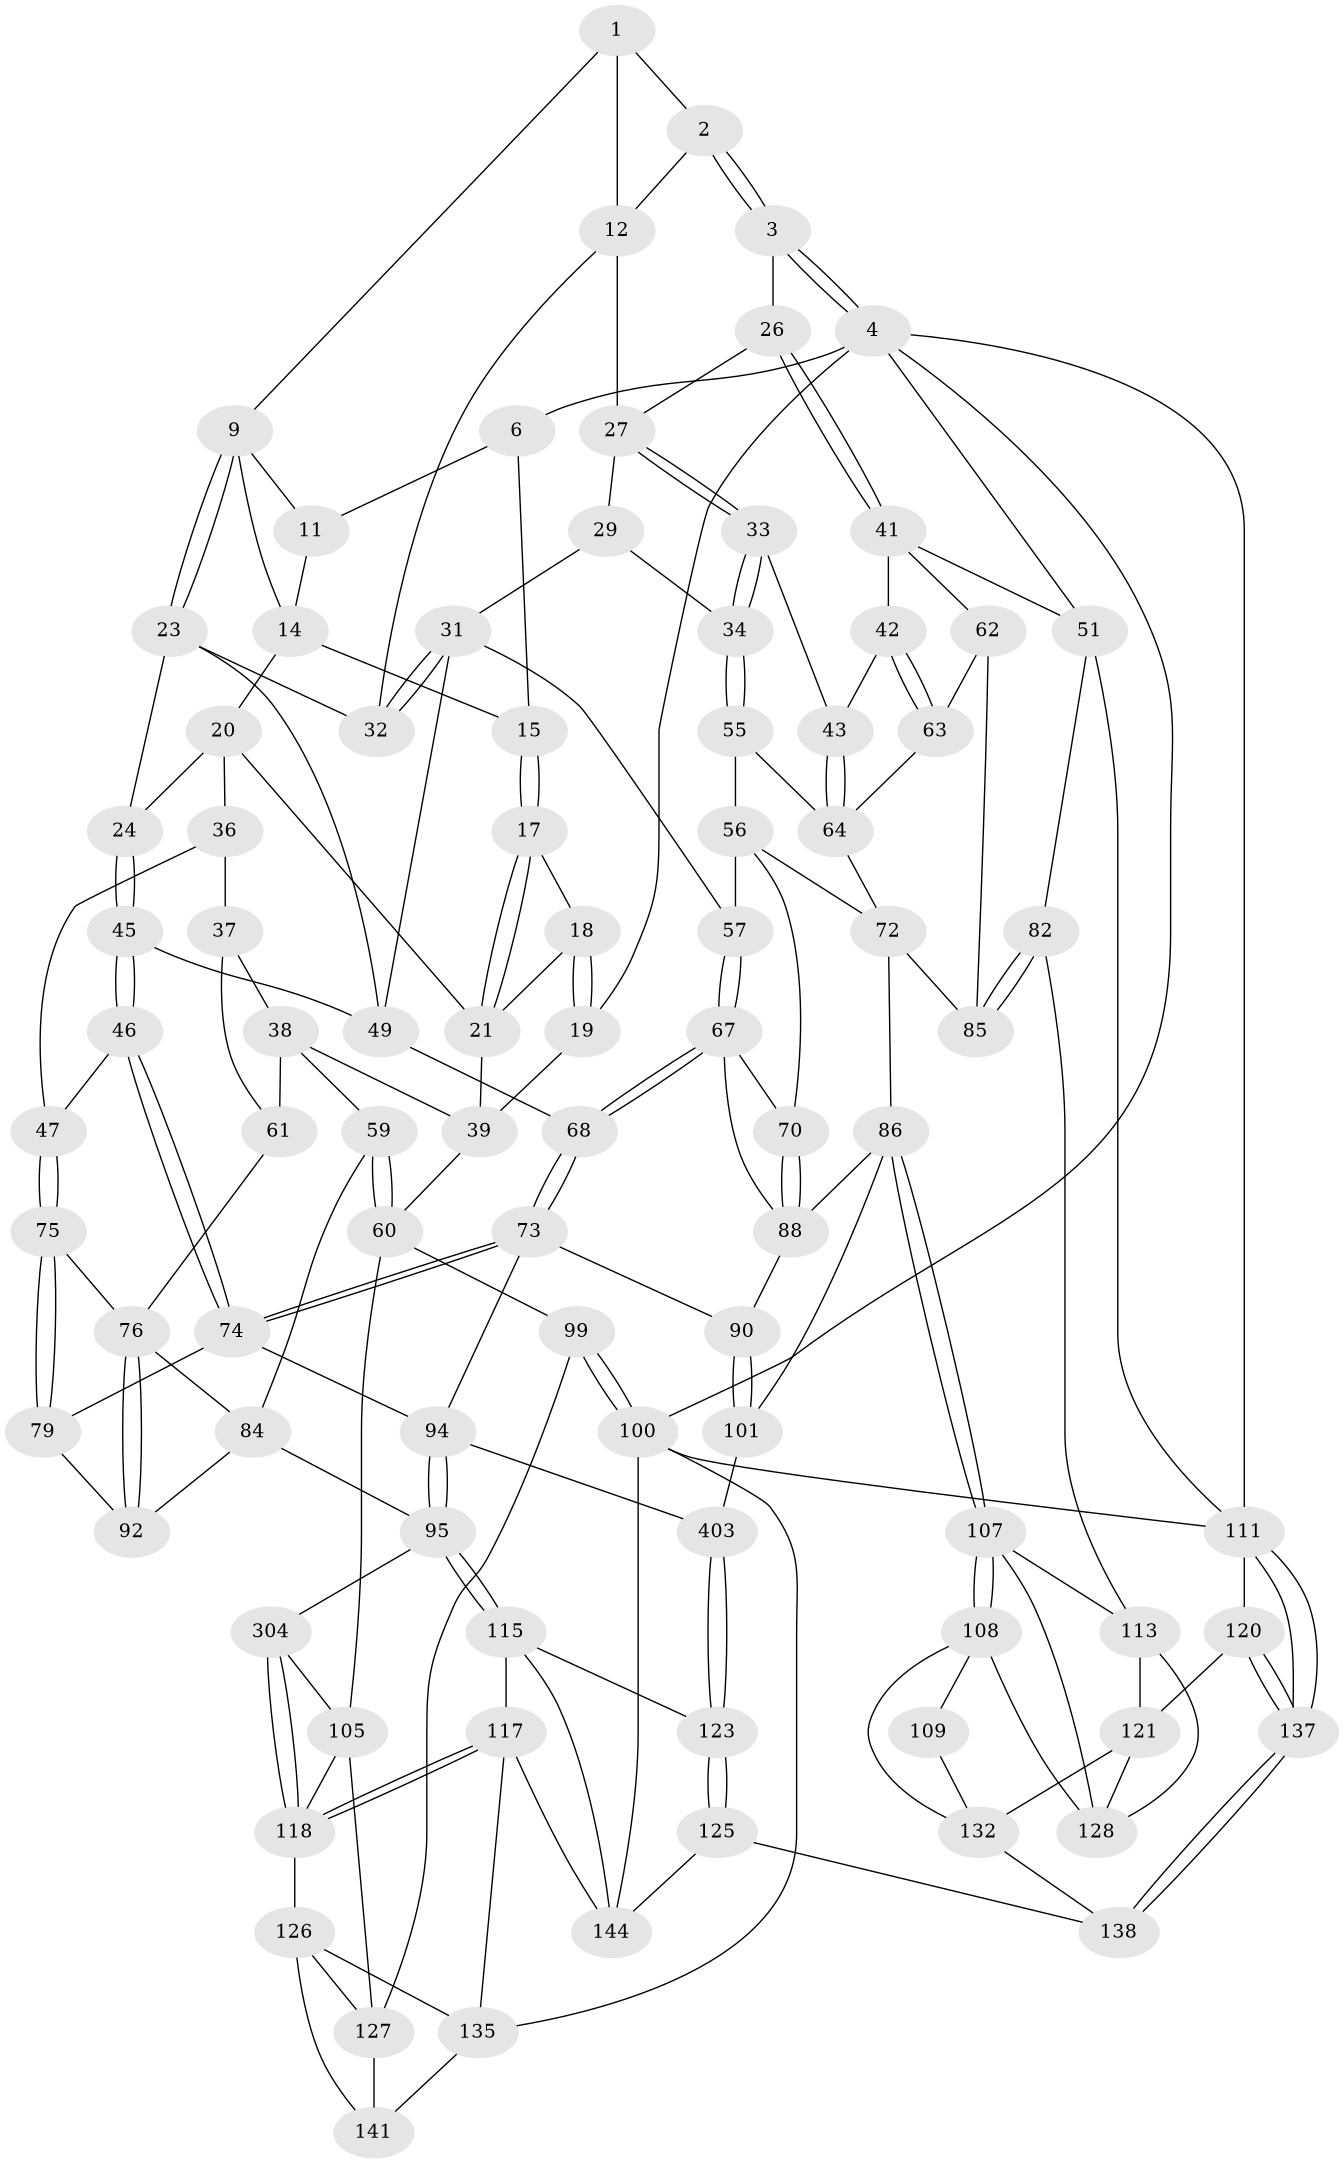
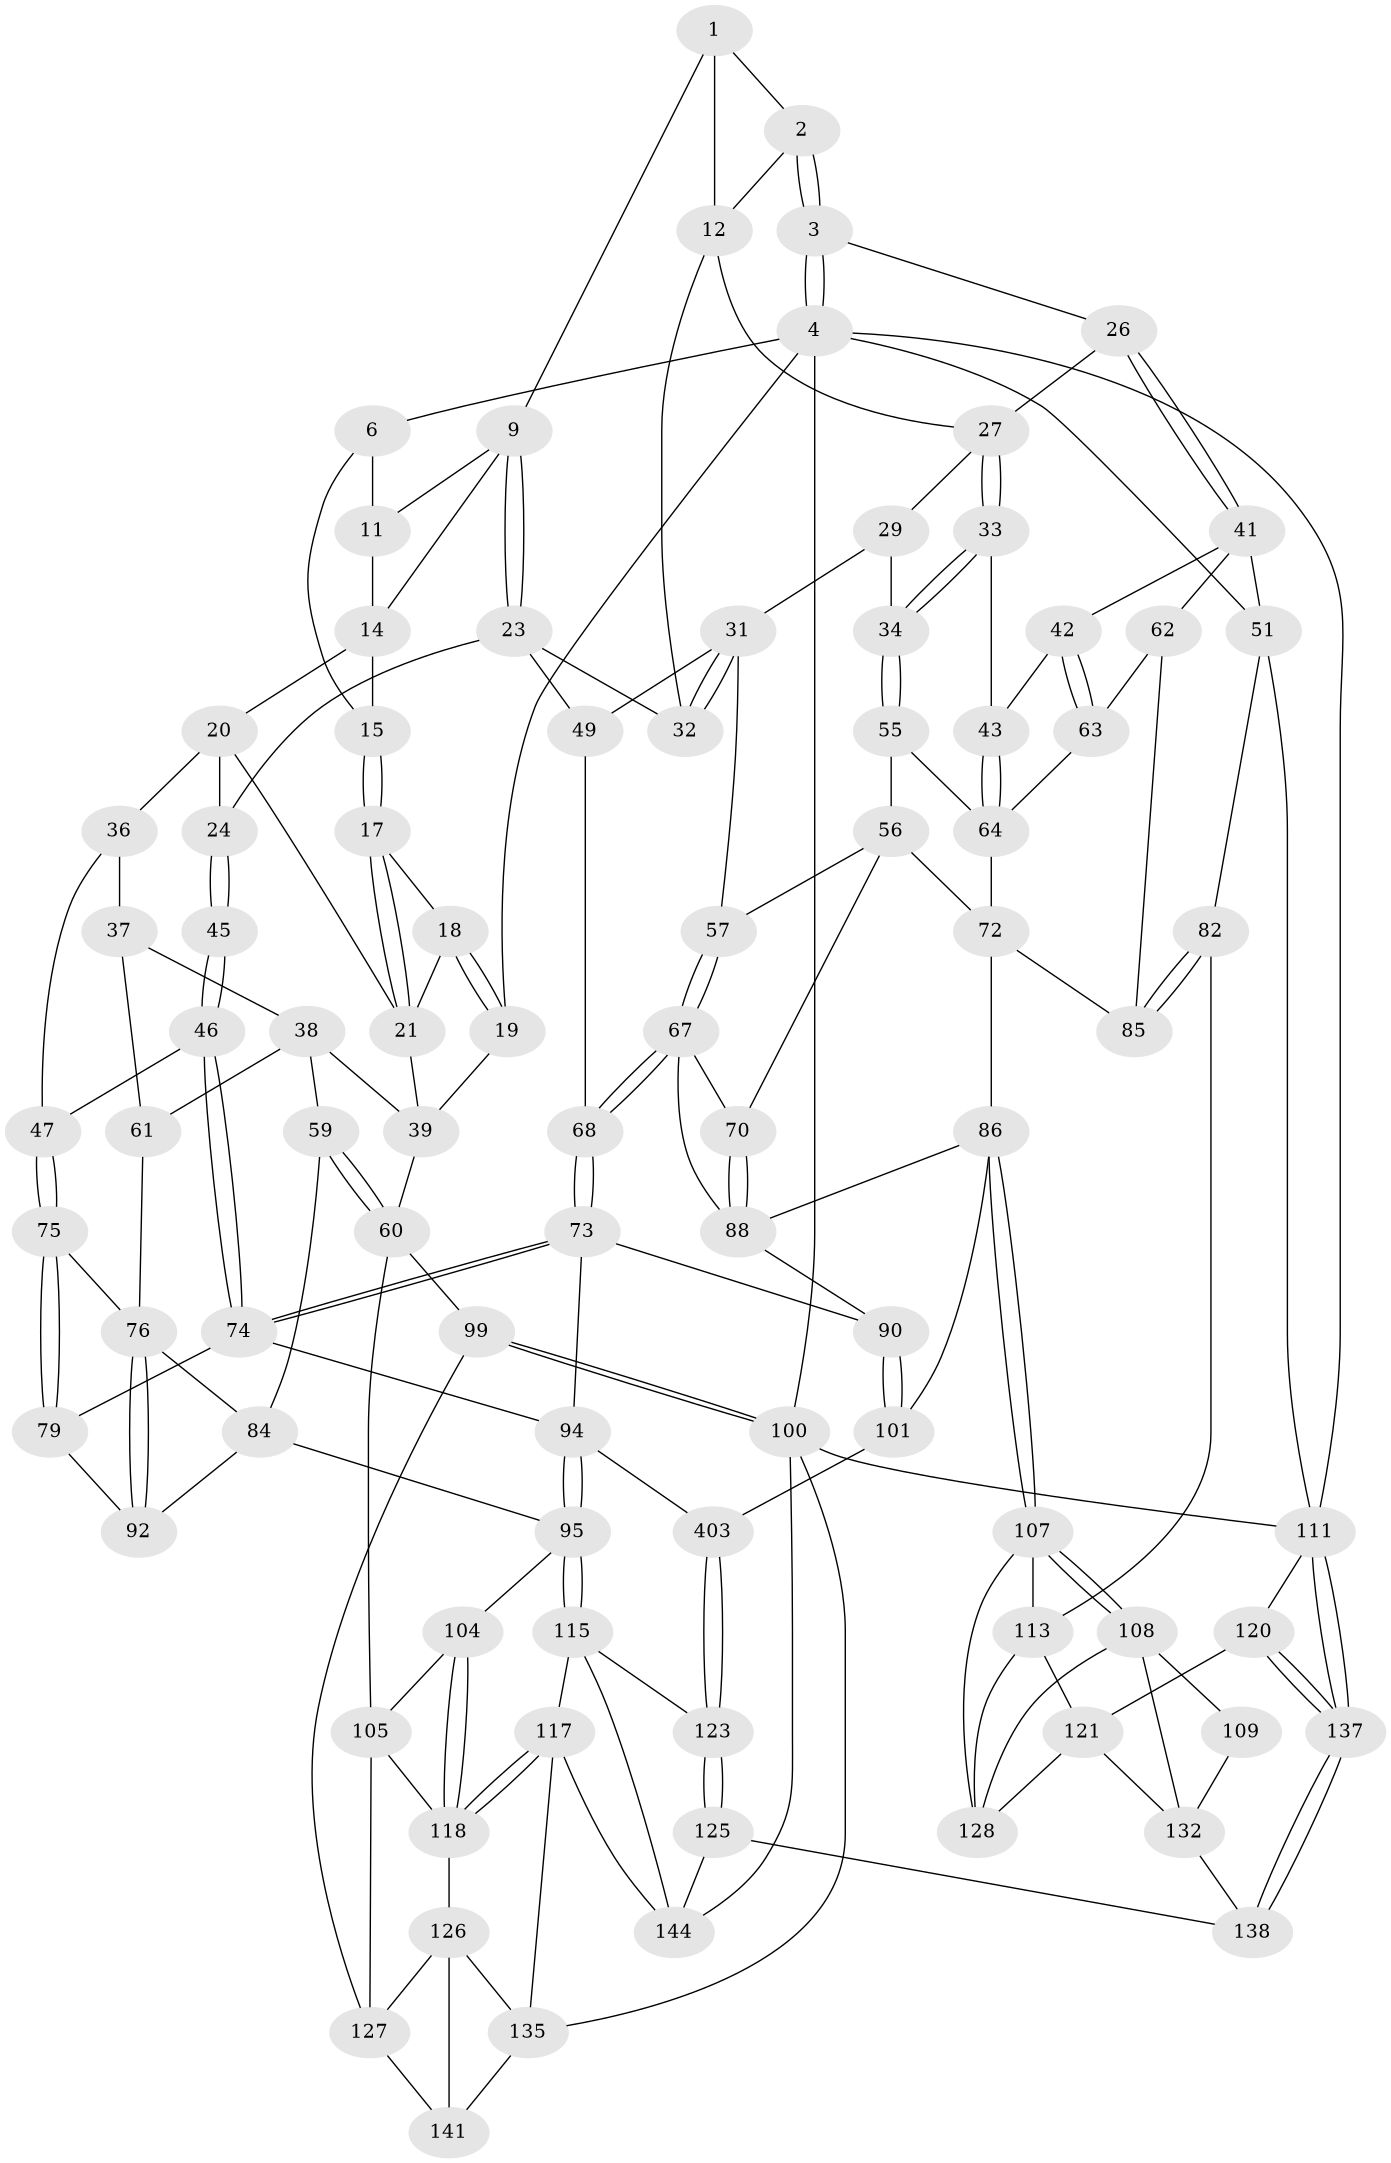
edge "45" -- "49": removed
node "304": label "304" -> "104"
